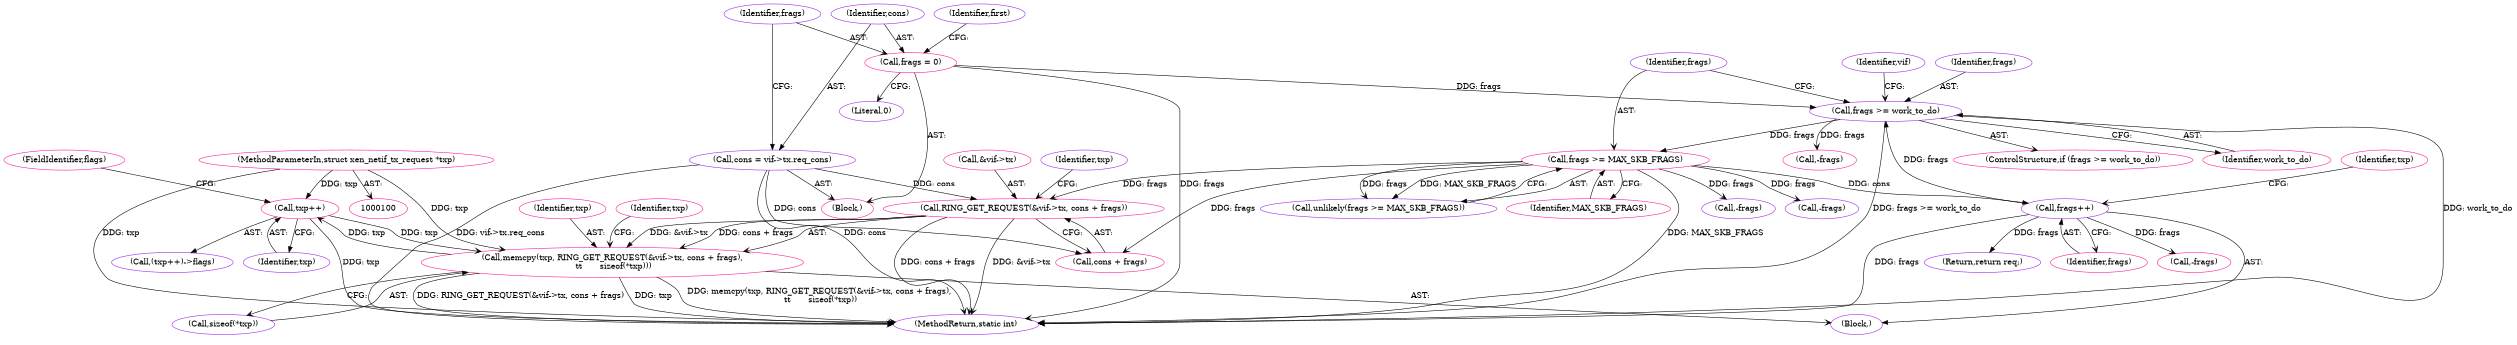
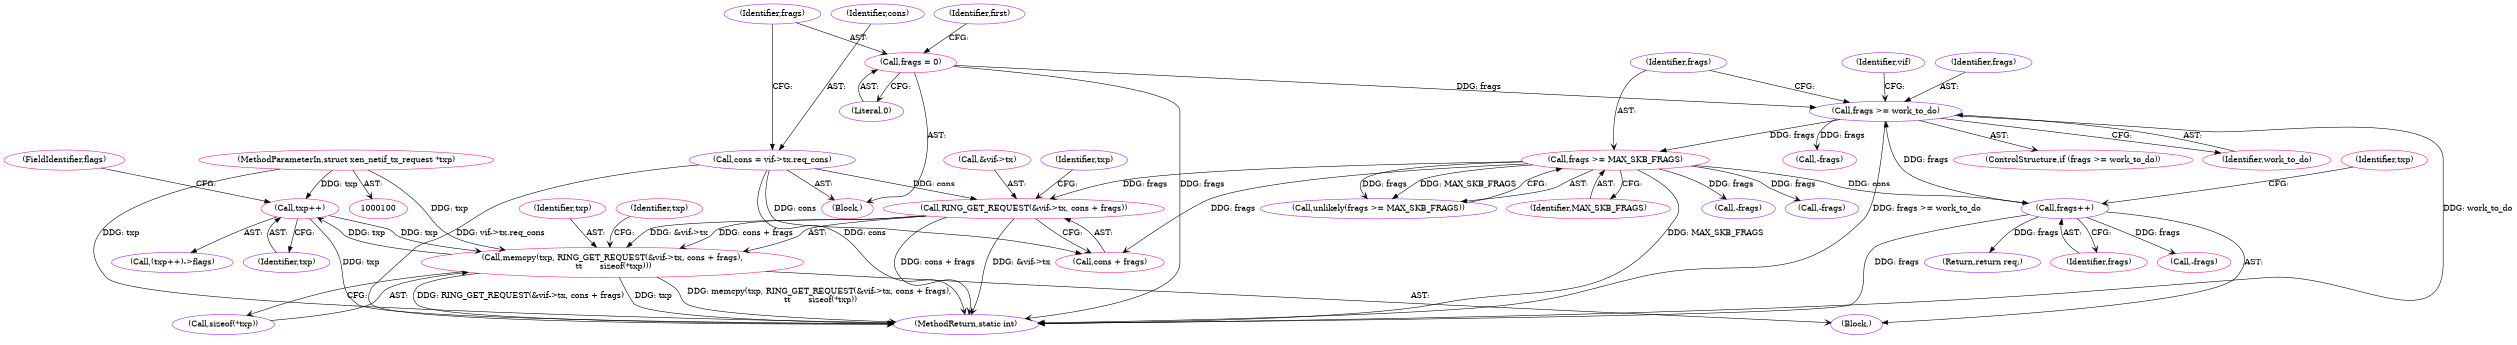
edge "(Identifier,cons)" -> "(Call,frags = 0)": now "(Literal,0)" -> "(Call,frags = 0)"
edge "(MethodParameterIn,struct xen_netif_tx_request *txp)" -> "(MethodReturn,static int)": arrowhead vee -> normal
